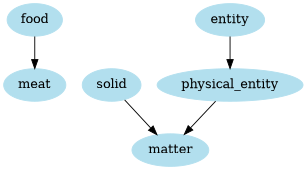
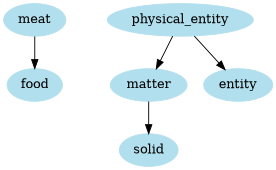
edge "food" -> "meat": reversed
edge "entity" -> "physical_entity": reversed
edge "solid" -> "matter": reversed
